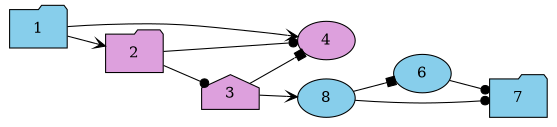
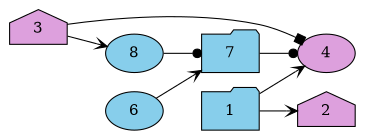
edge "2" -> "4": now "7" -> "4"
node "2": shape folder -> house
edge "2" -> "3": removed
edge "6" -> "7": arrowhead dot -> vee
edge "8" -> "6": removed
